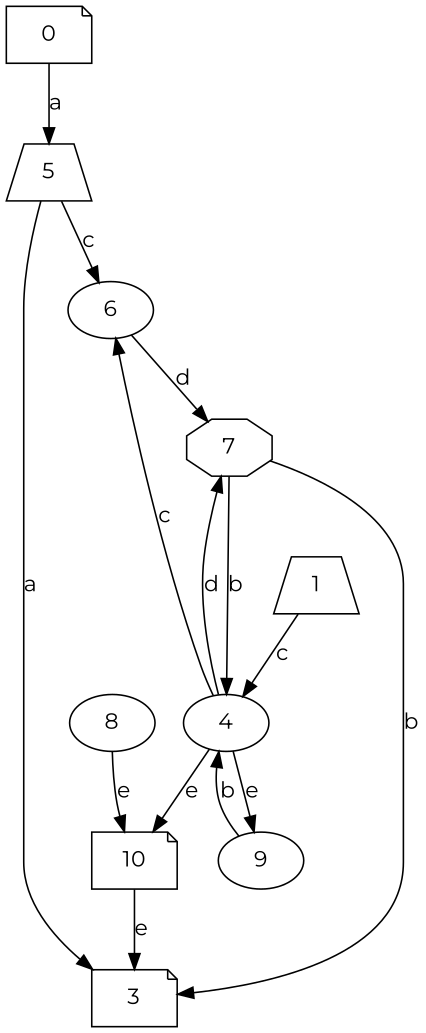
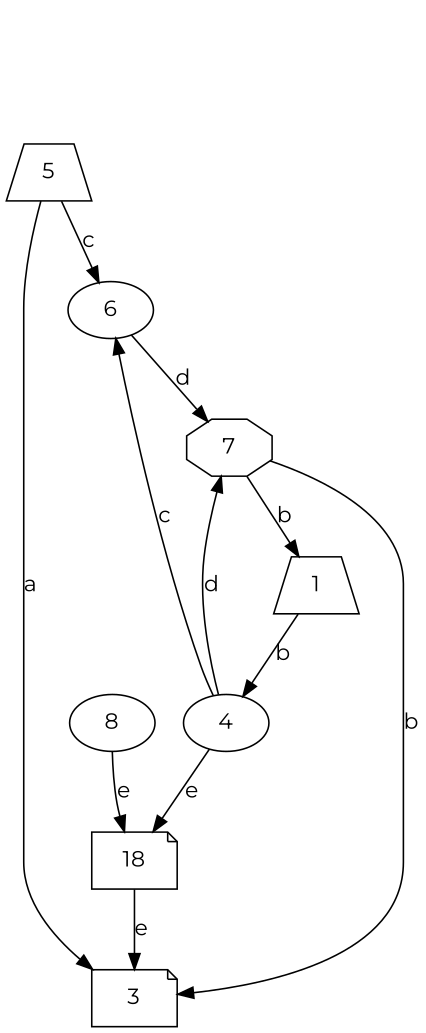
node "0": removed
edge "7" -> "4": now "7" -> "1"
edge "1" -> "4": label "c" -> "b"
node "10": label "10" -> "18"
node "9": removed
